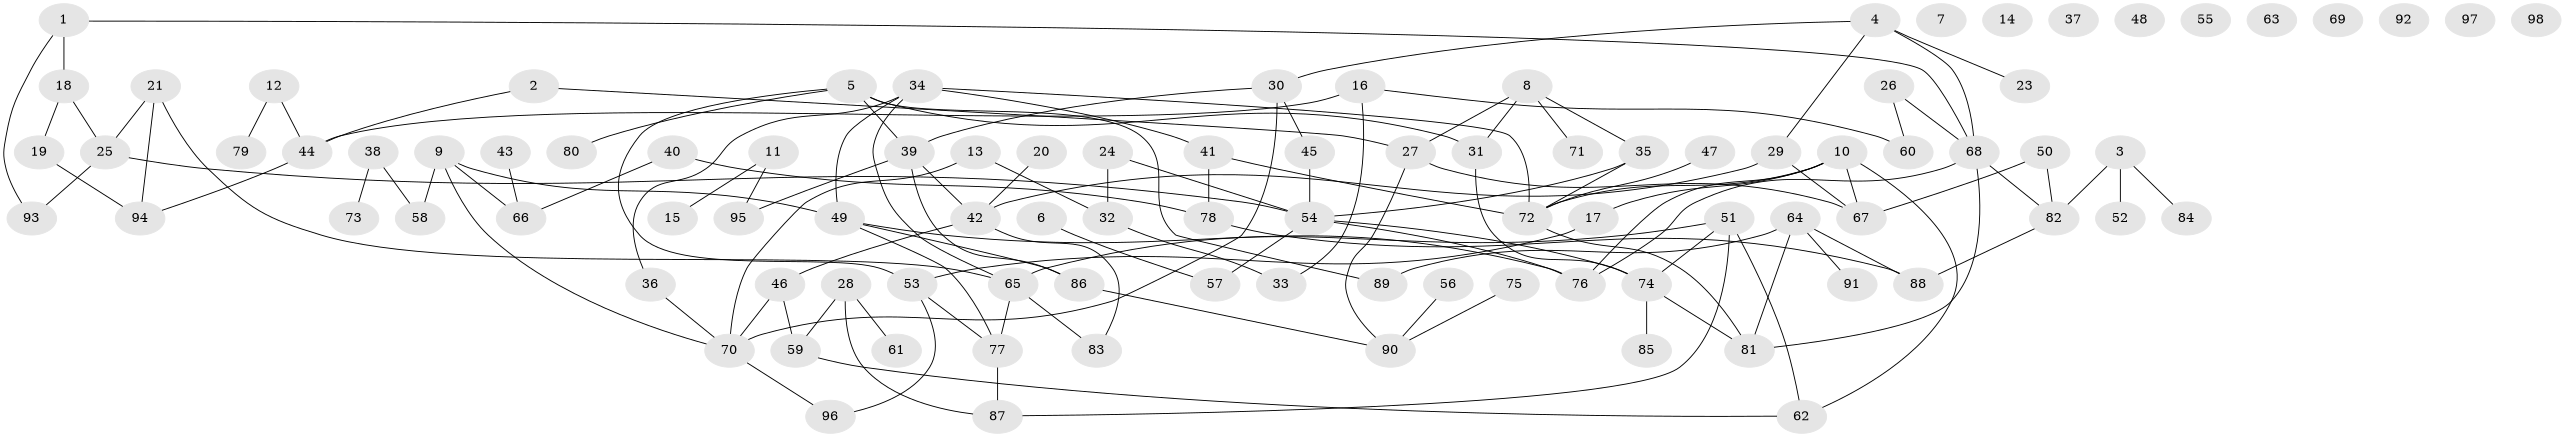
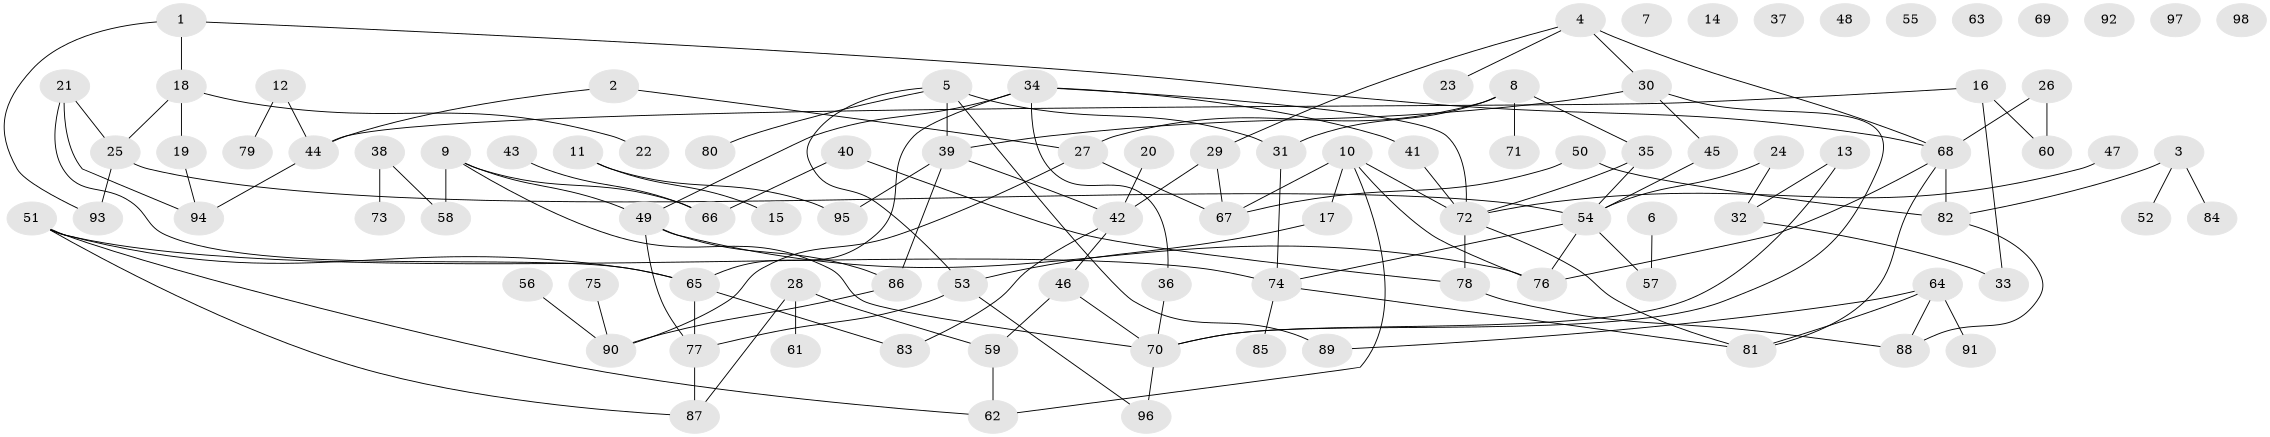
node "22": added
edge "41" -- "78": now "72" -- "78"
